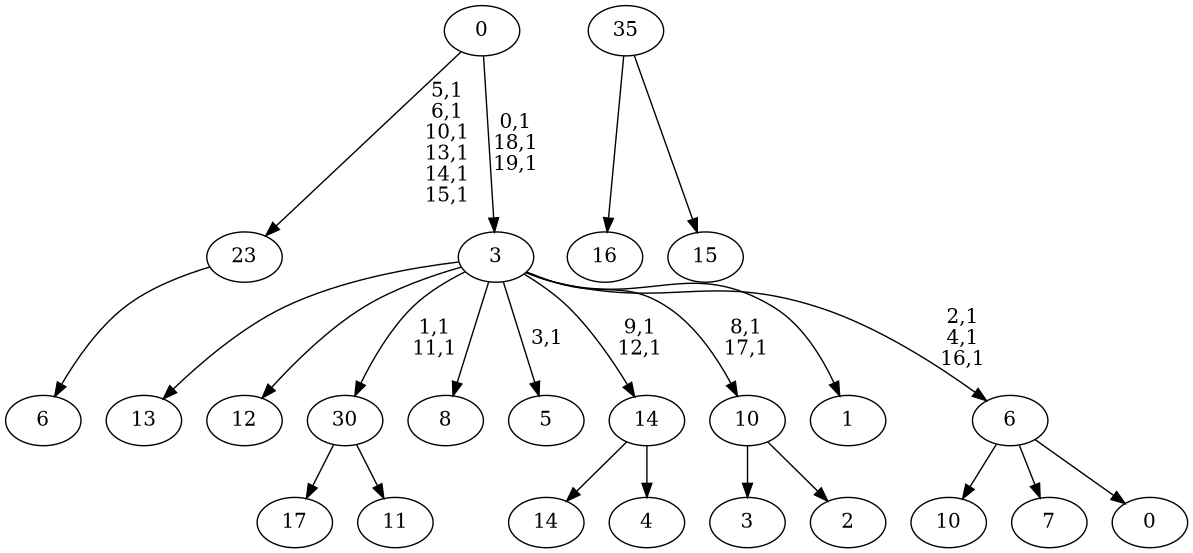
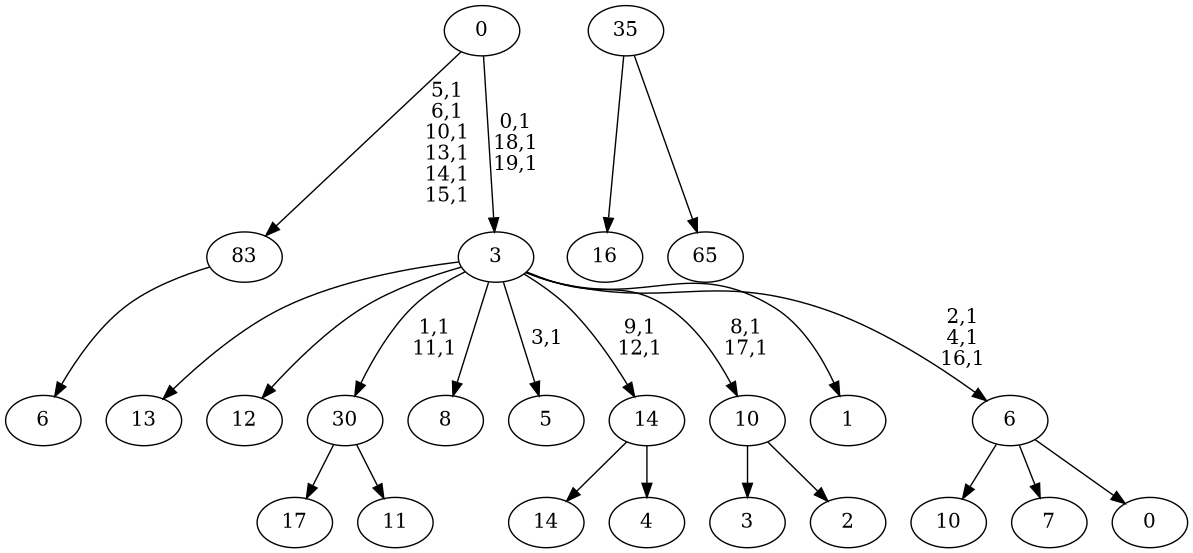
node "23": label "23" -> "83"
node "15": label "15" -> "65"
